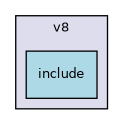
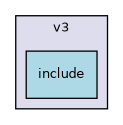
cluster "v8": label "v8" -> "v3"
